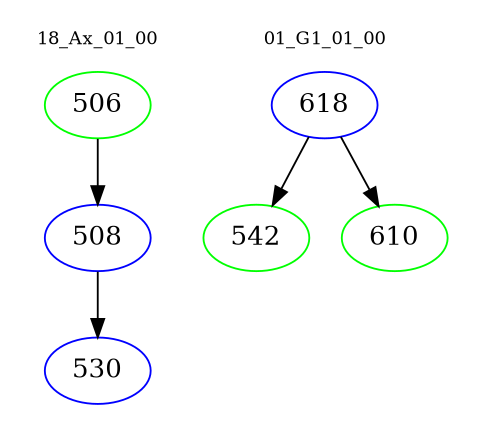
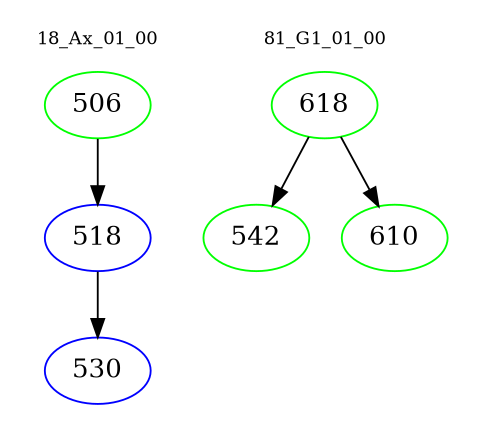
cluster "01_G1_01_00": label "01_G1_01_00" -> "81_G1_01_00"
node "618": color blue -> green
node "508": label "508" -> "518"
